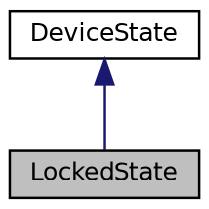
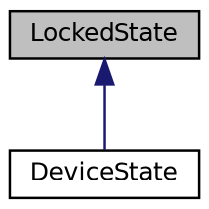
edge "LockedState" -> "DeviceState": reversed
